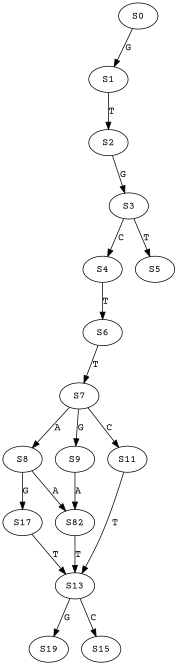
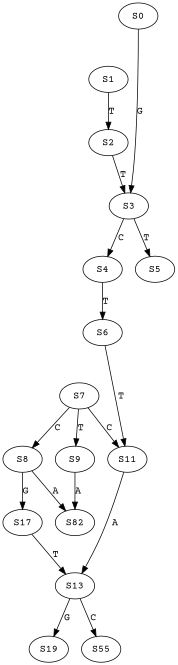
edge "S0" -> "S1": now "S0" -> "S3"
edge "S2" -> "S3": label "G" -> "T"
edge "S6" -> "S7": now "S6" -> "S11"
edge "S7" -> "S8": label "A" -> "C"
edge "S7" -> "S9": label "G" -> "T"
edge "S11" -> "S13": label "T" -> "A"
edge "S82" -> "S13": removed, label "T"
node "S15": label "S15" -> "S55"
